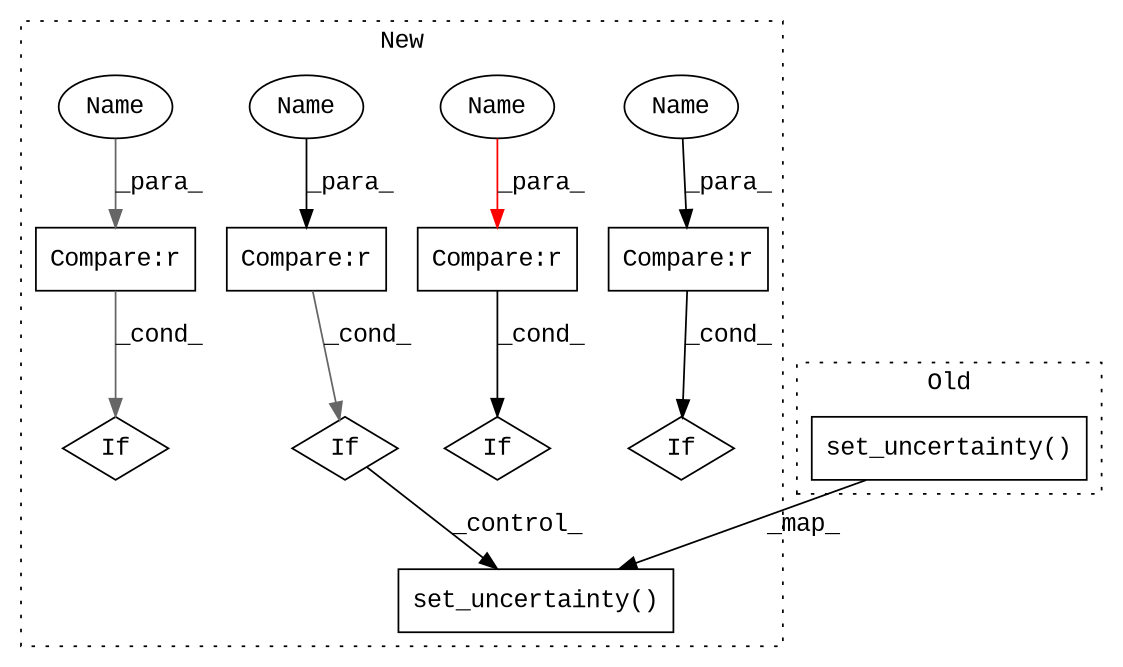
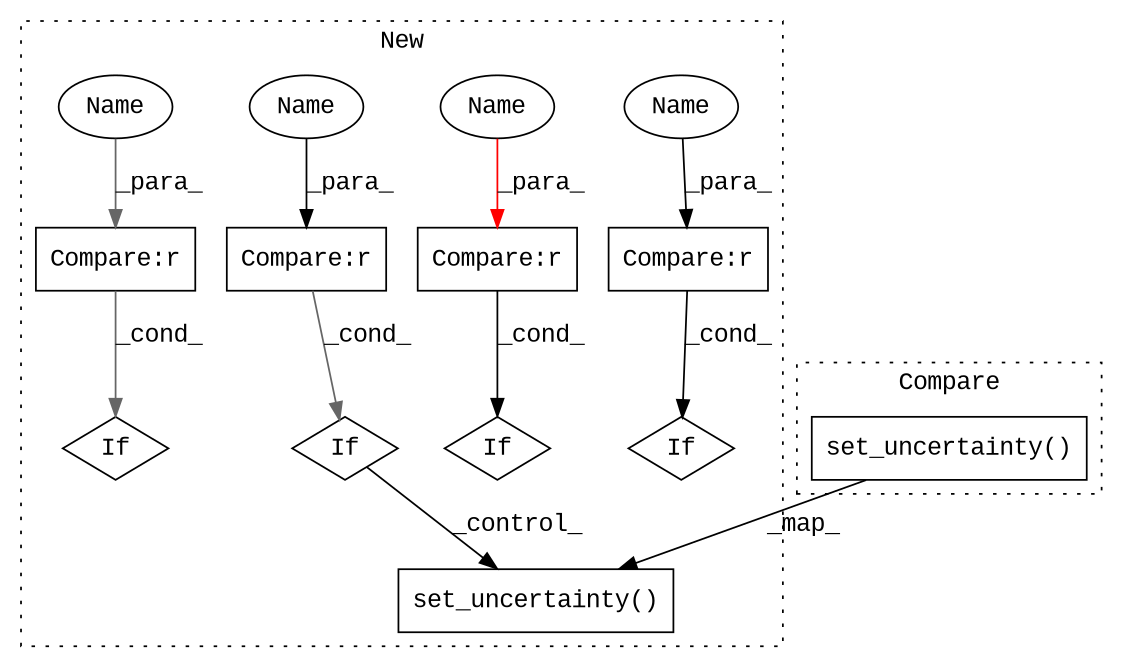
cluster "Old": label "Old" -> "Compare"
